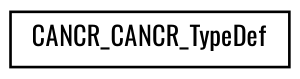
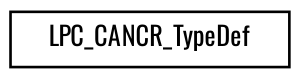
node "CANCR_CANCR_TypeDef": label "CANCR_CANCR_TypeDef" -> "LPC_CANCR_TypeDef"
